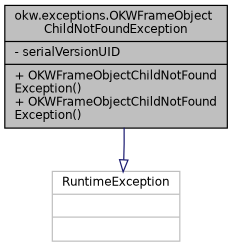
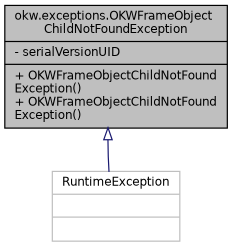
edge "okw.exceptions.OKWFrameObject" -> "RuntimeException": reversed
